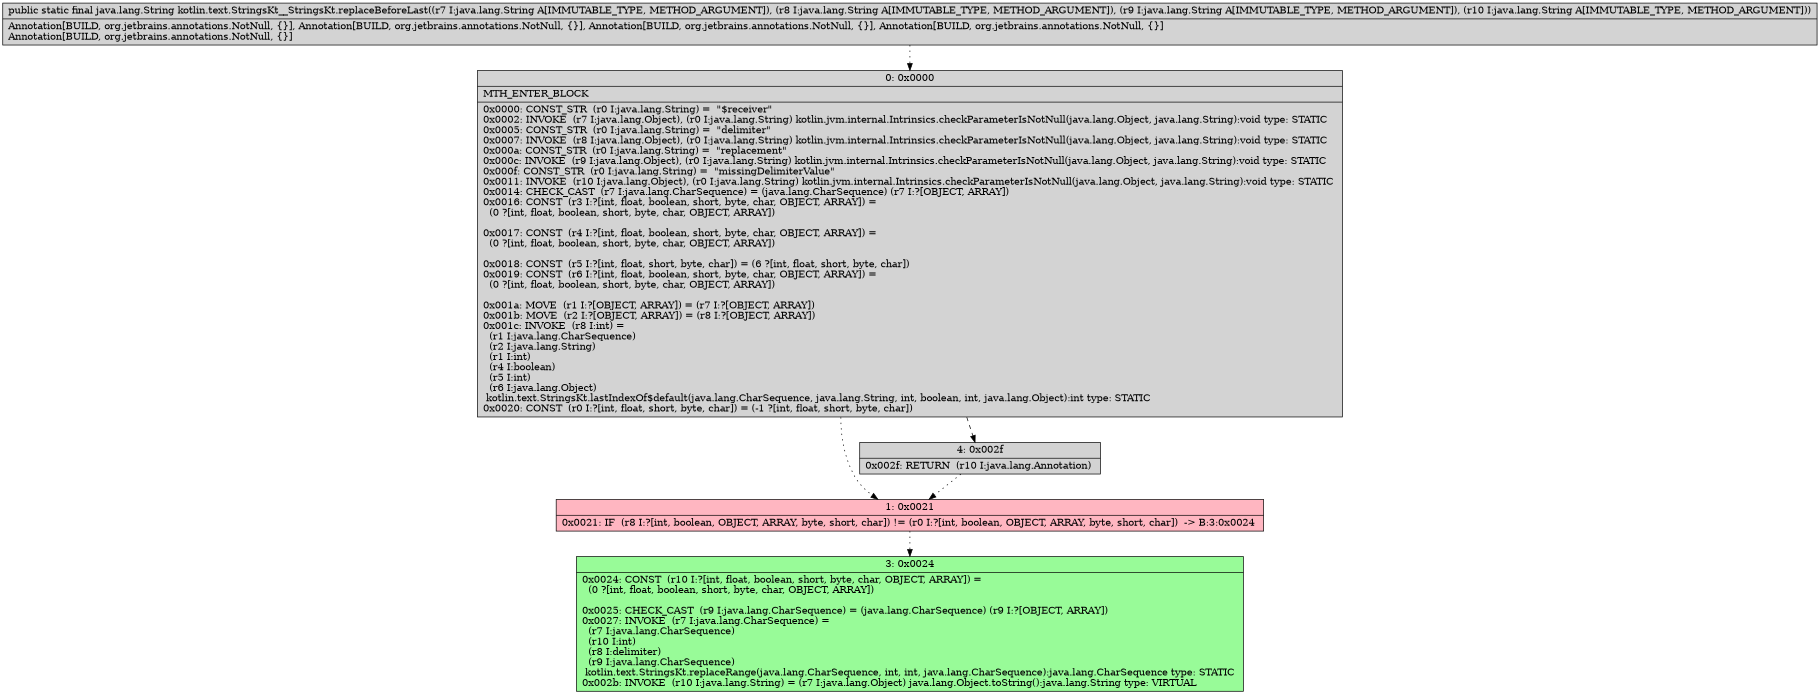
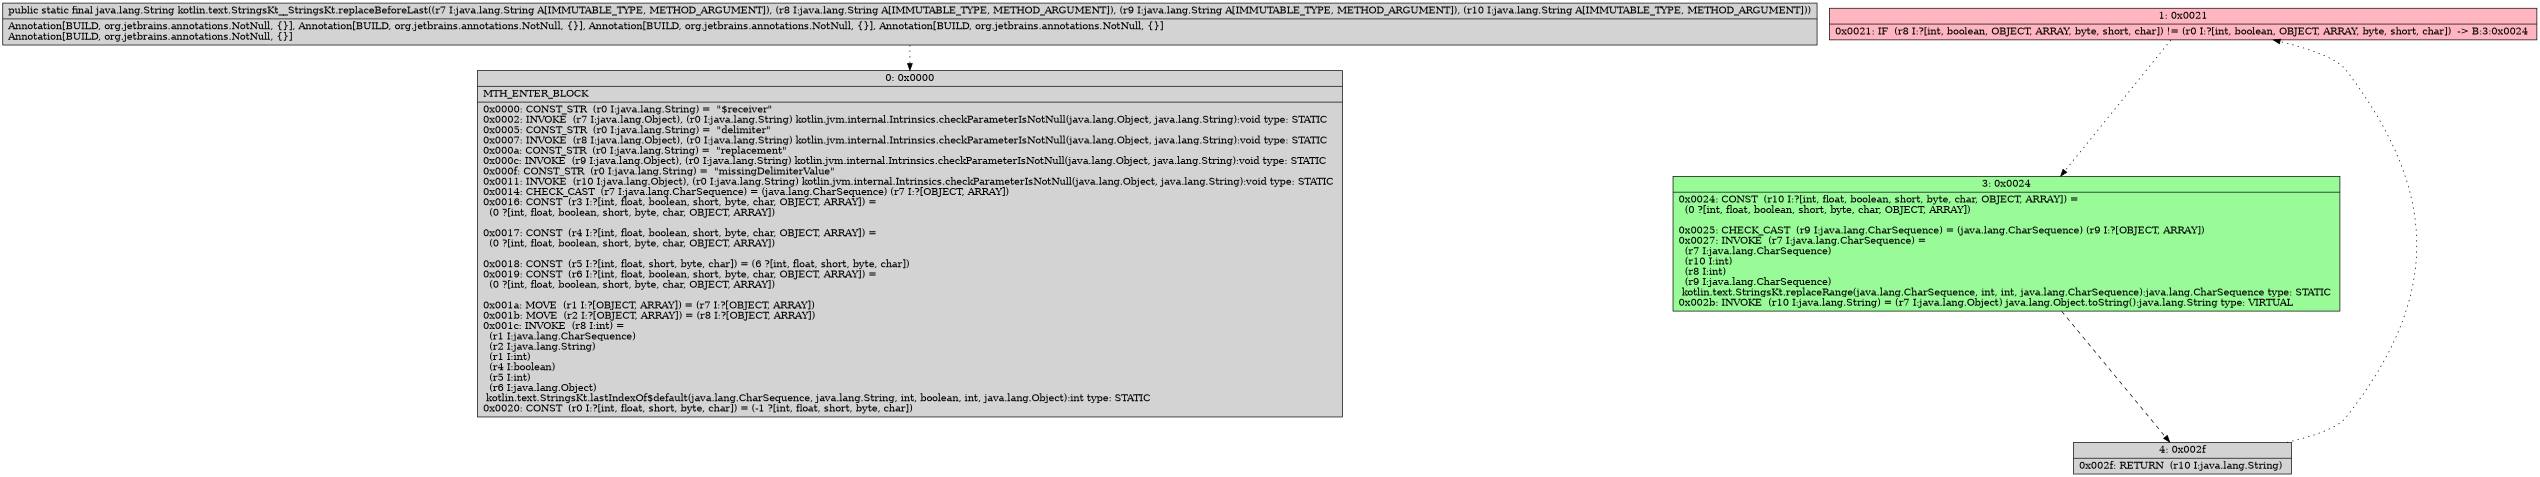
edge "0: 0x0000" -> "4: 0x002f": now "3: 0x0024" -> "4: 0x002f"
edge "0: 0x0000" -> "1: 0x0021": removed
node "4: 0x002f": text "0x002f: RETURN  (r10 I:java.lang.Annotation)" -> "0x002f: RETURN  (r10 I:java.lang.String)"
node "3: 0x0024": text "(r8 I:delimiter)" -> "(r8 I:int)"
